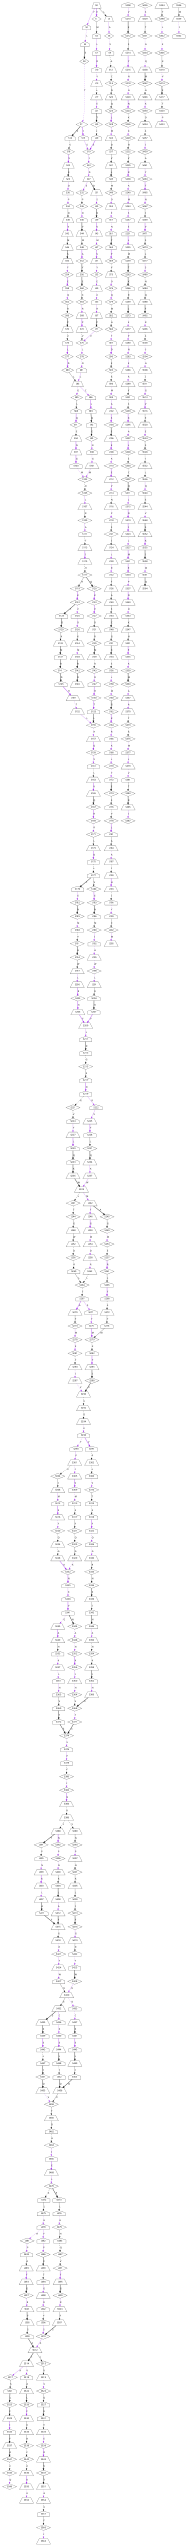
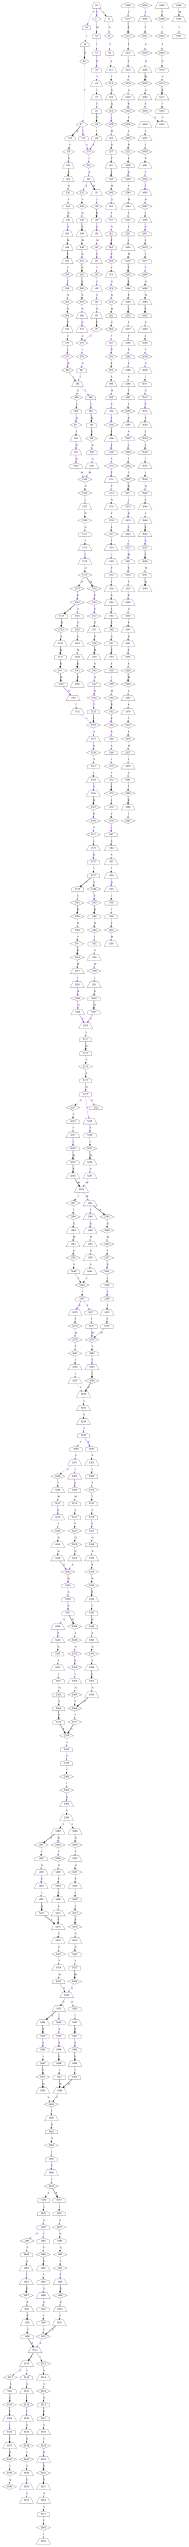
edge "S450" -> "S454": now "S450" -> "S423"
edge "S222" -> "S225": now "S219" -> "S225"
